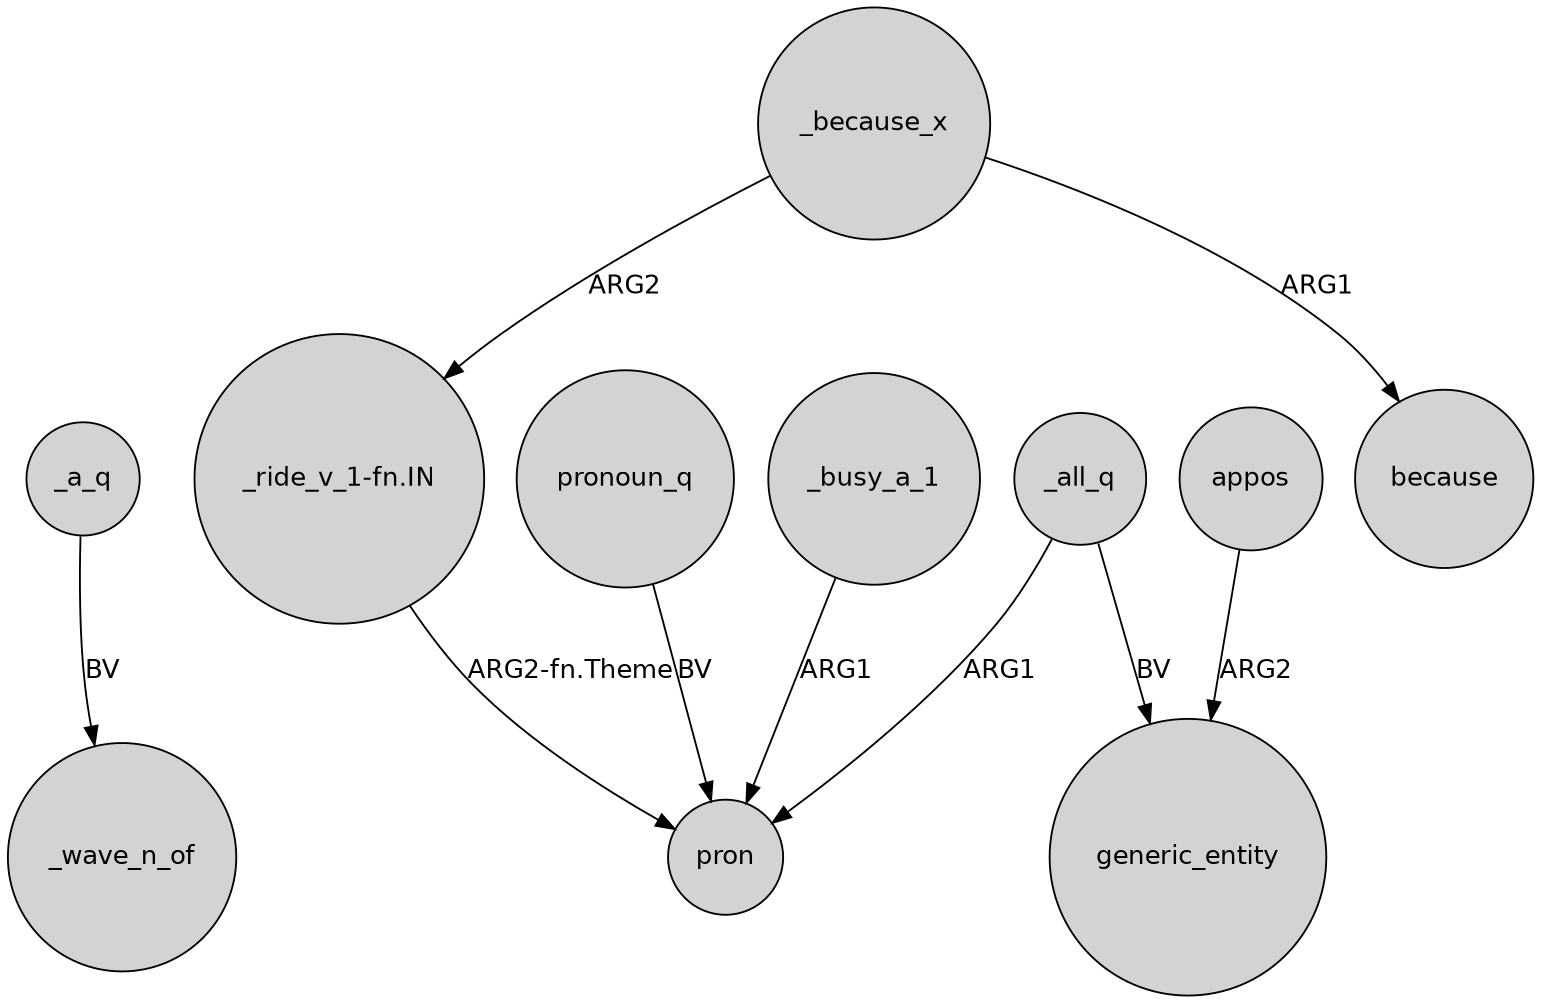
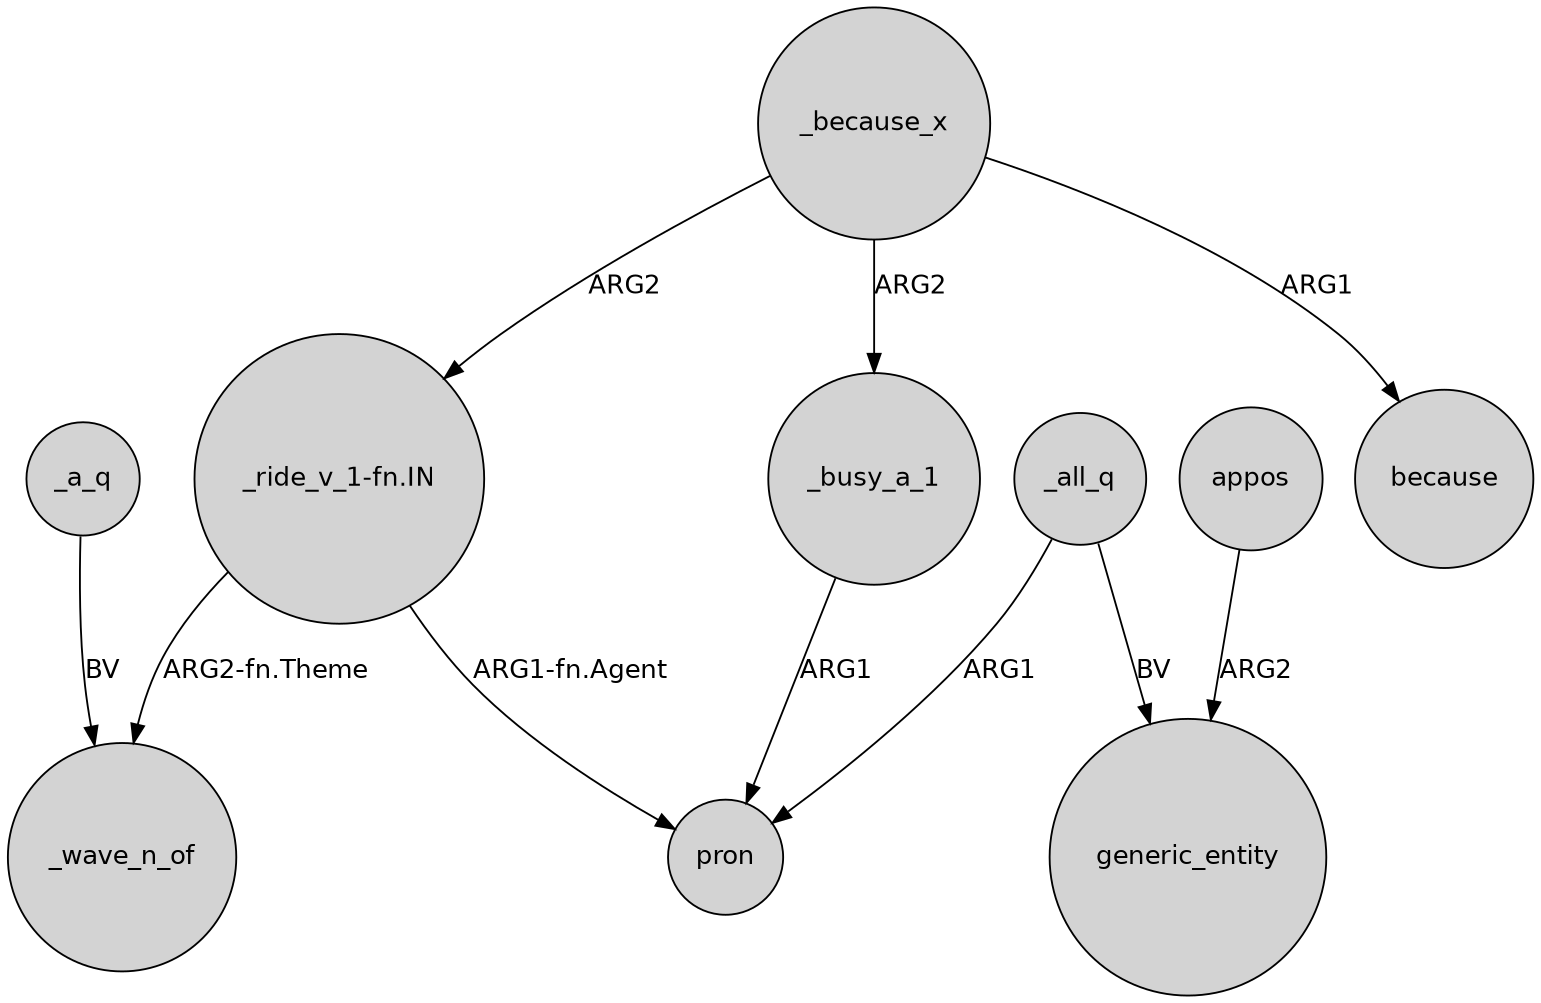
edge "_because_x" -> "_busy_a_1": added, label "ARG2"
node "pronoun_q": removed
edge "_ride_v_1-fn.IN" -> "_wave_n_of": added, label "ARG2-fn.Theme"
edge "_ride_v_1-fn.IN" -> "pron": label "ARG2-fn.Theme" -> "ARG1-fn.Agent"
